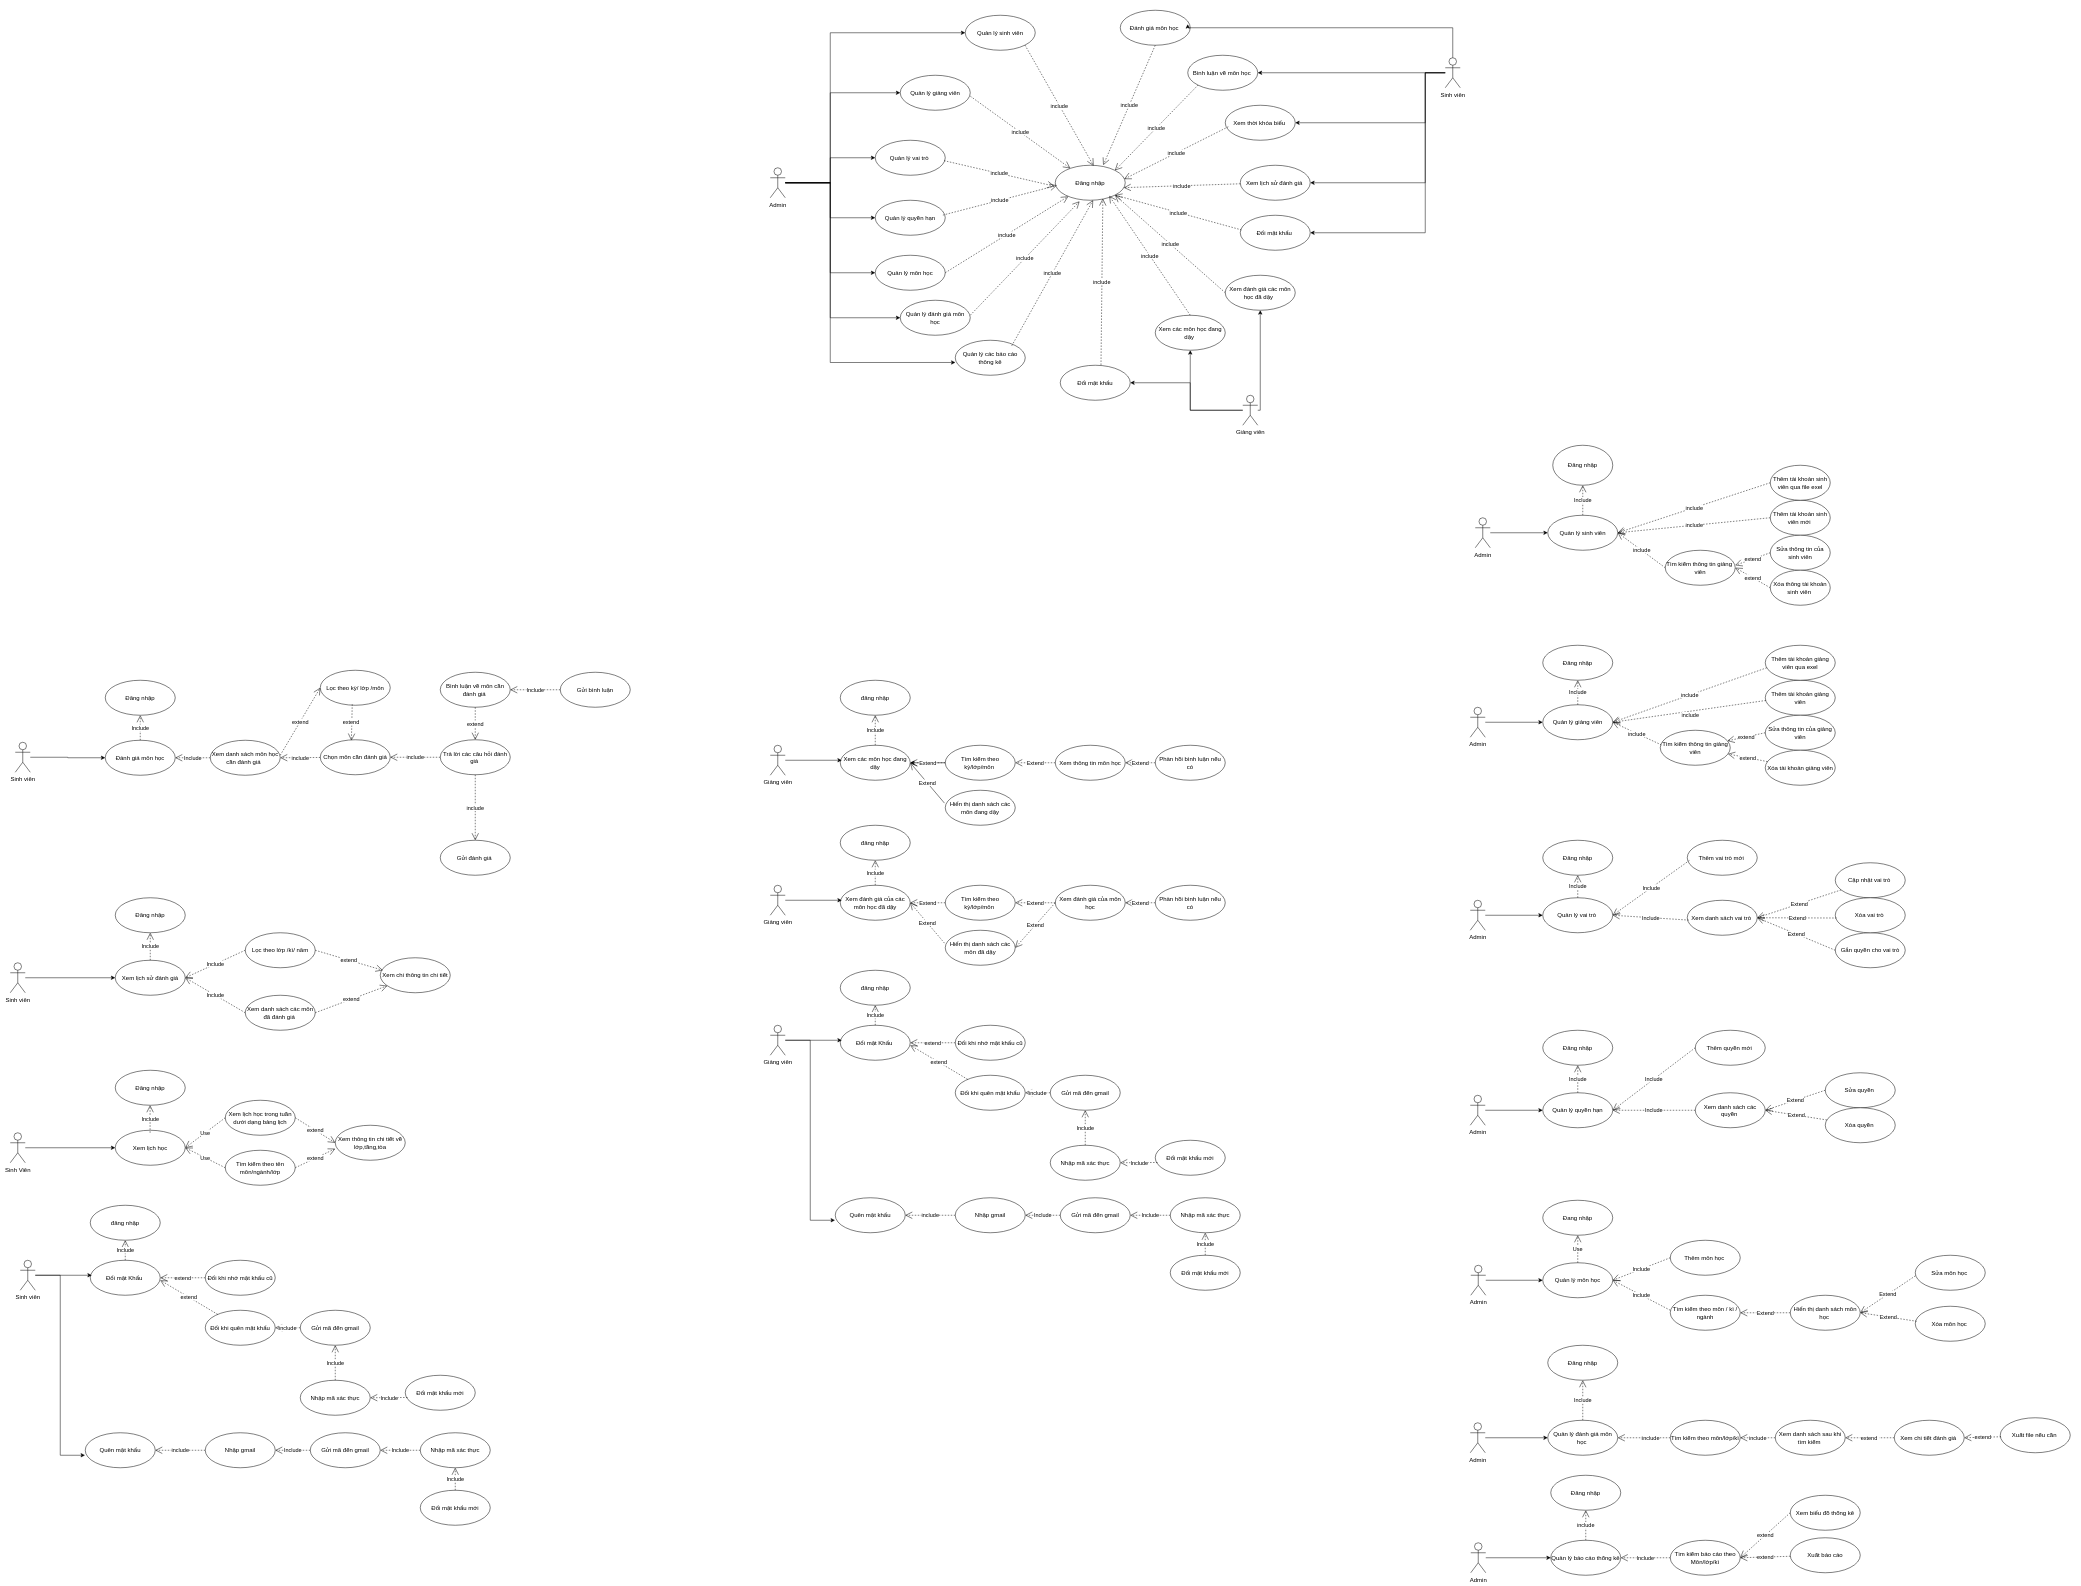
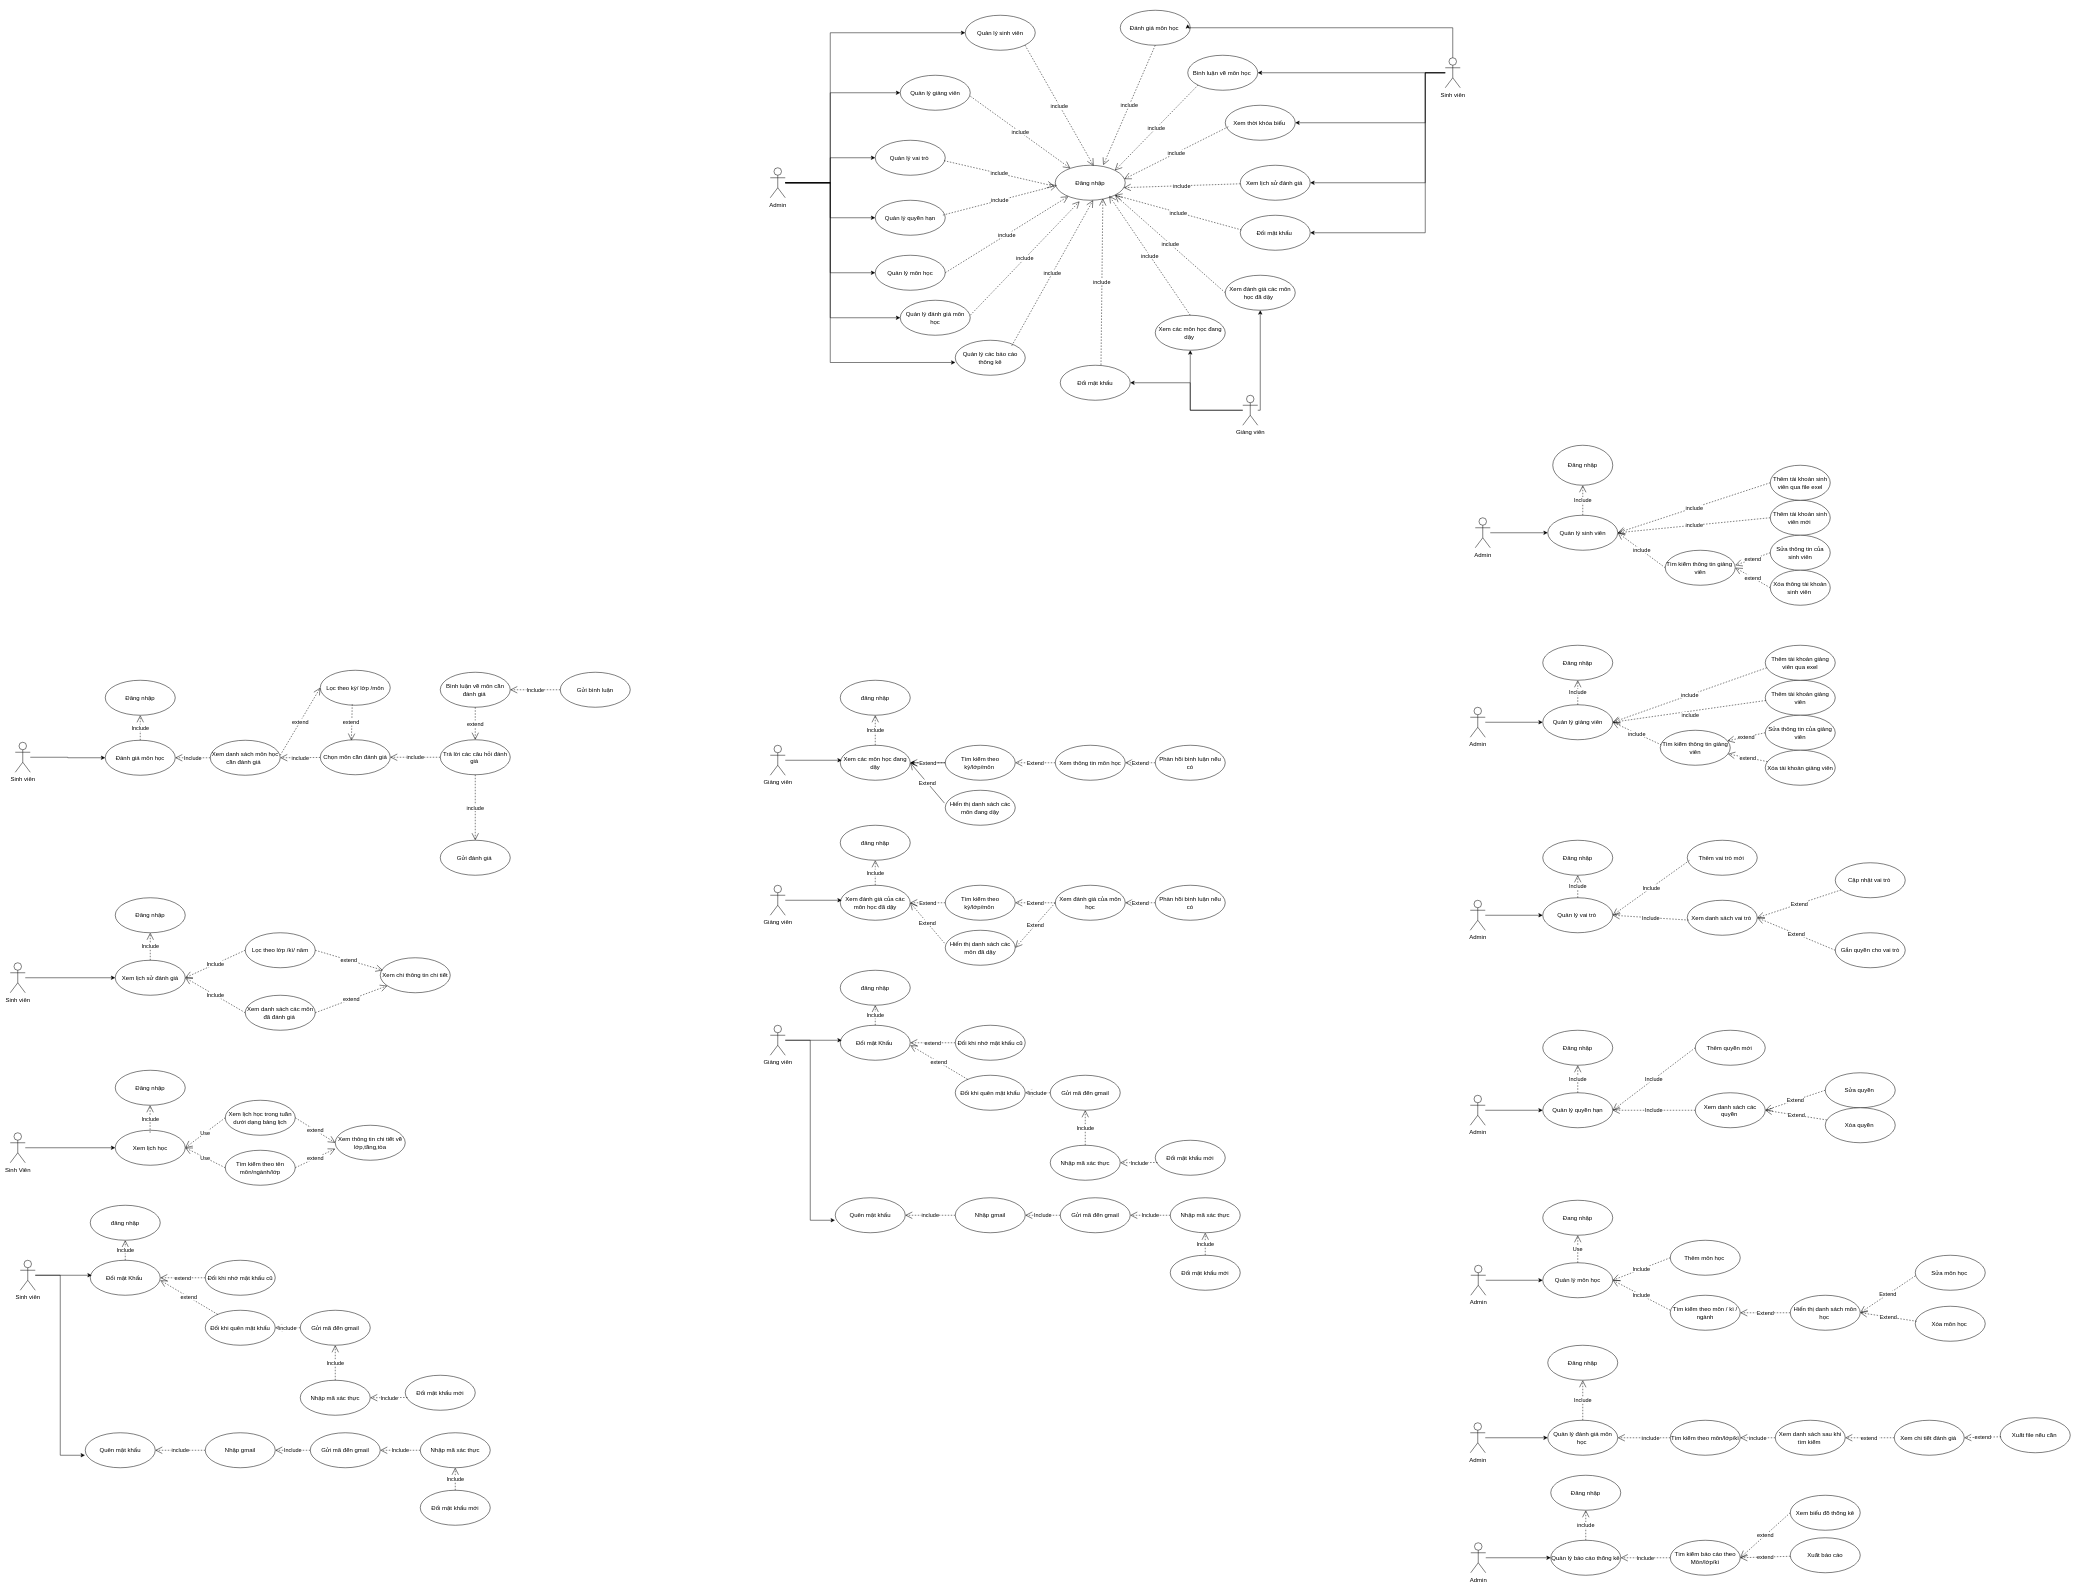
node "Xóa vai trò": removed
edge "Xóa vai trò" -> "Xem danh sách vai trò": removed, label "Extend"
